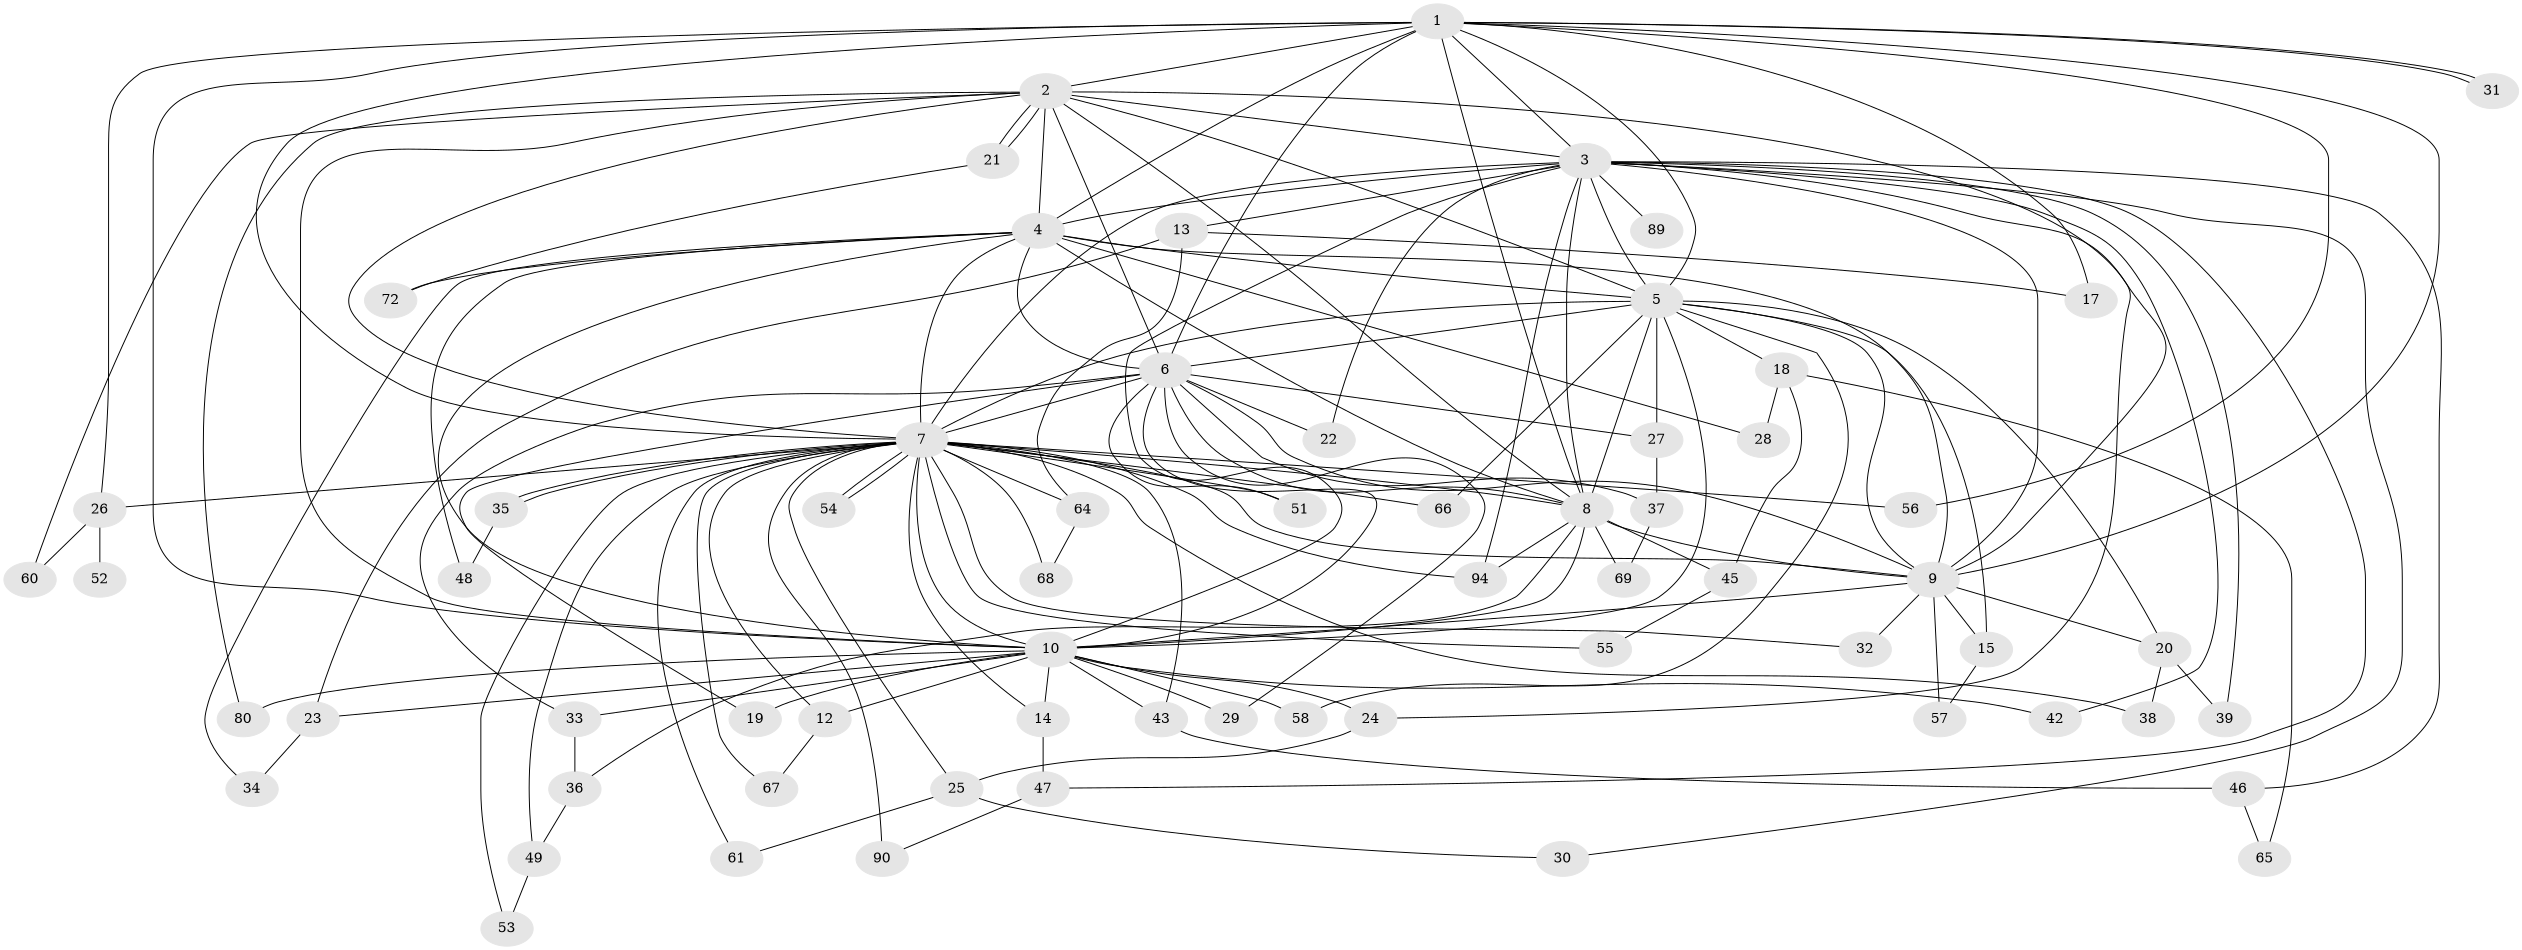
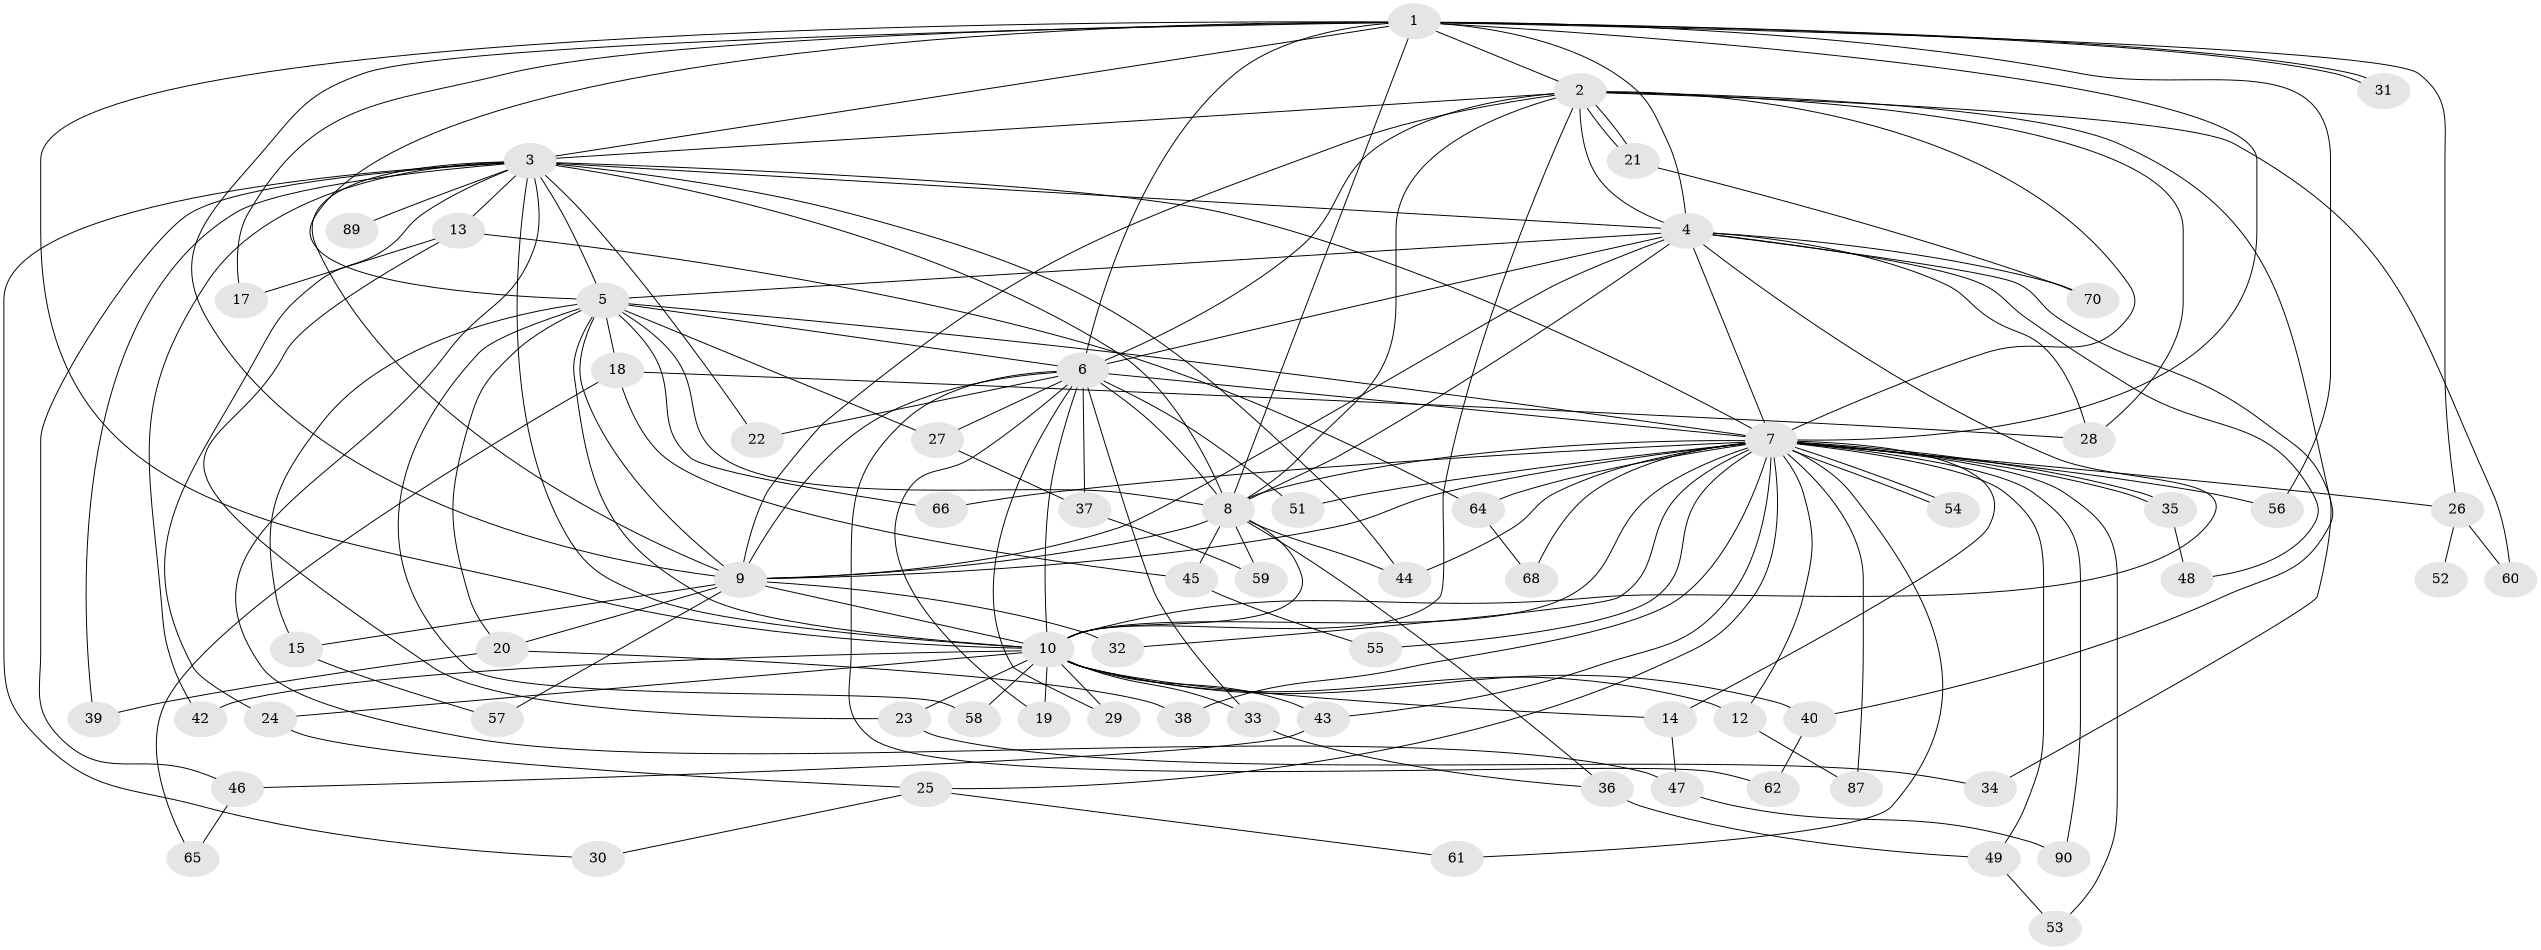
edge "2" -- "5": now "2" -- "28"
node "72": label "72" -> "70"
node "94": label "94" -> "44"
node "69": label "69" -> "59"
node "80": label "80" -> "40"
node "67": label "67" -> "87"
node "62": added
